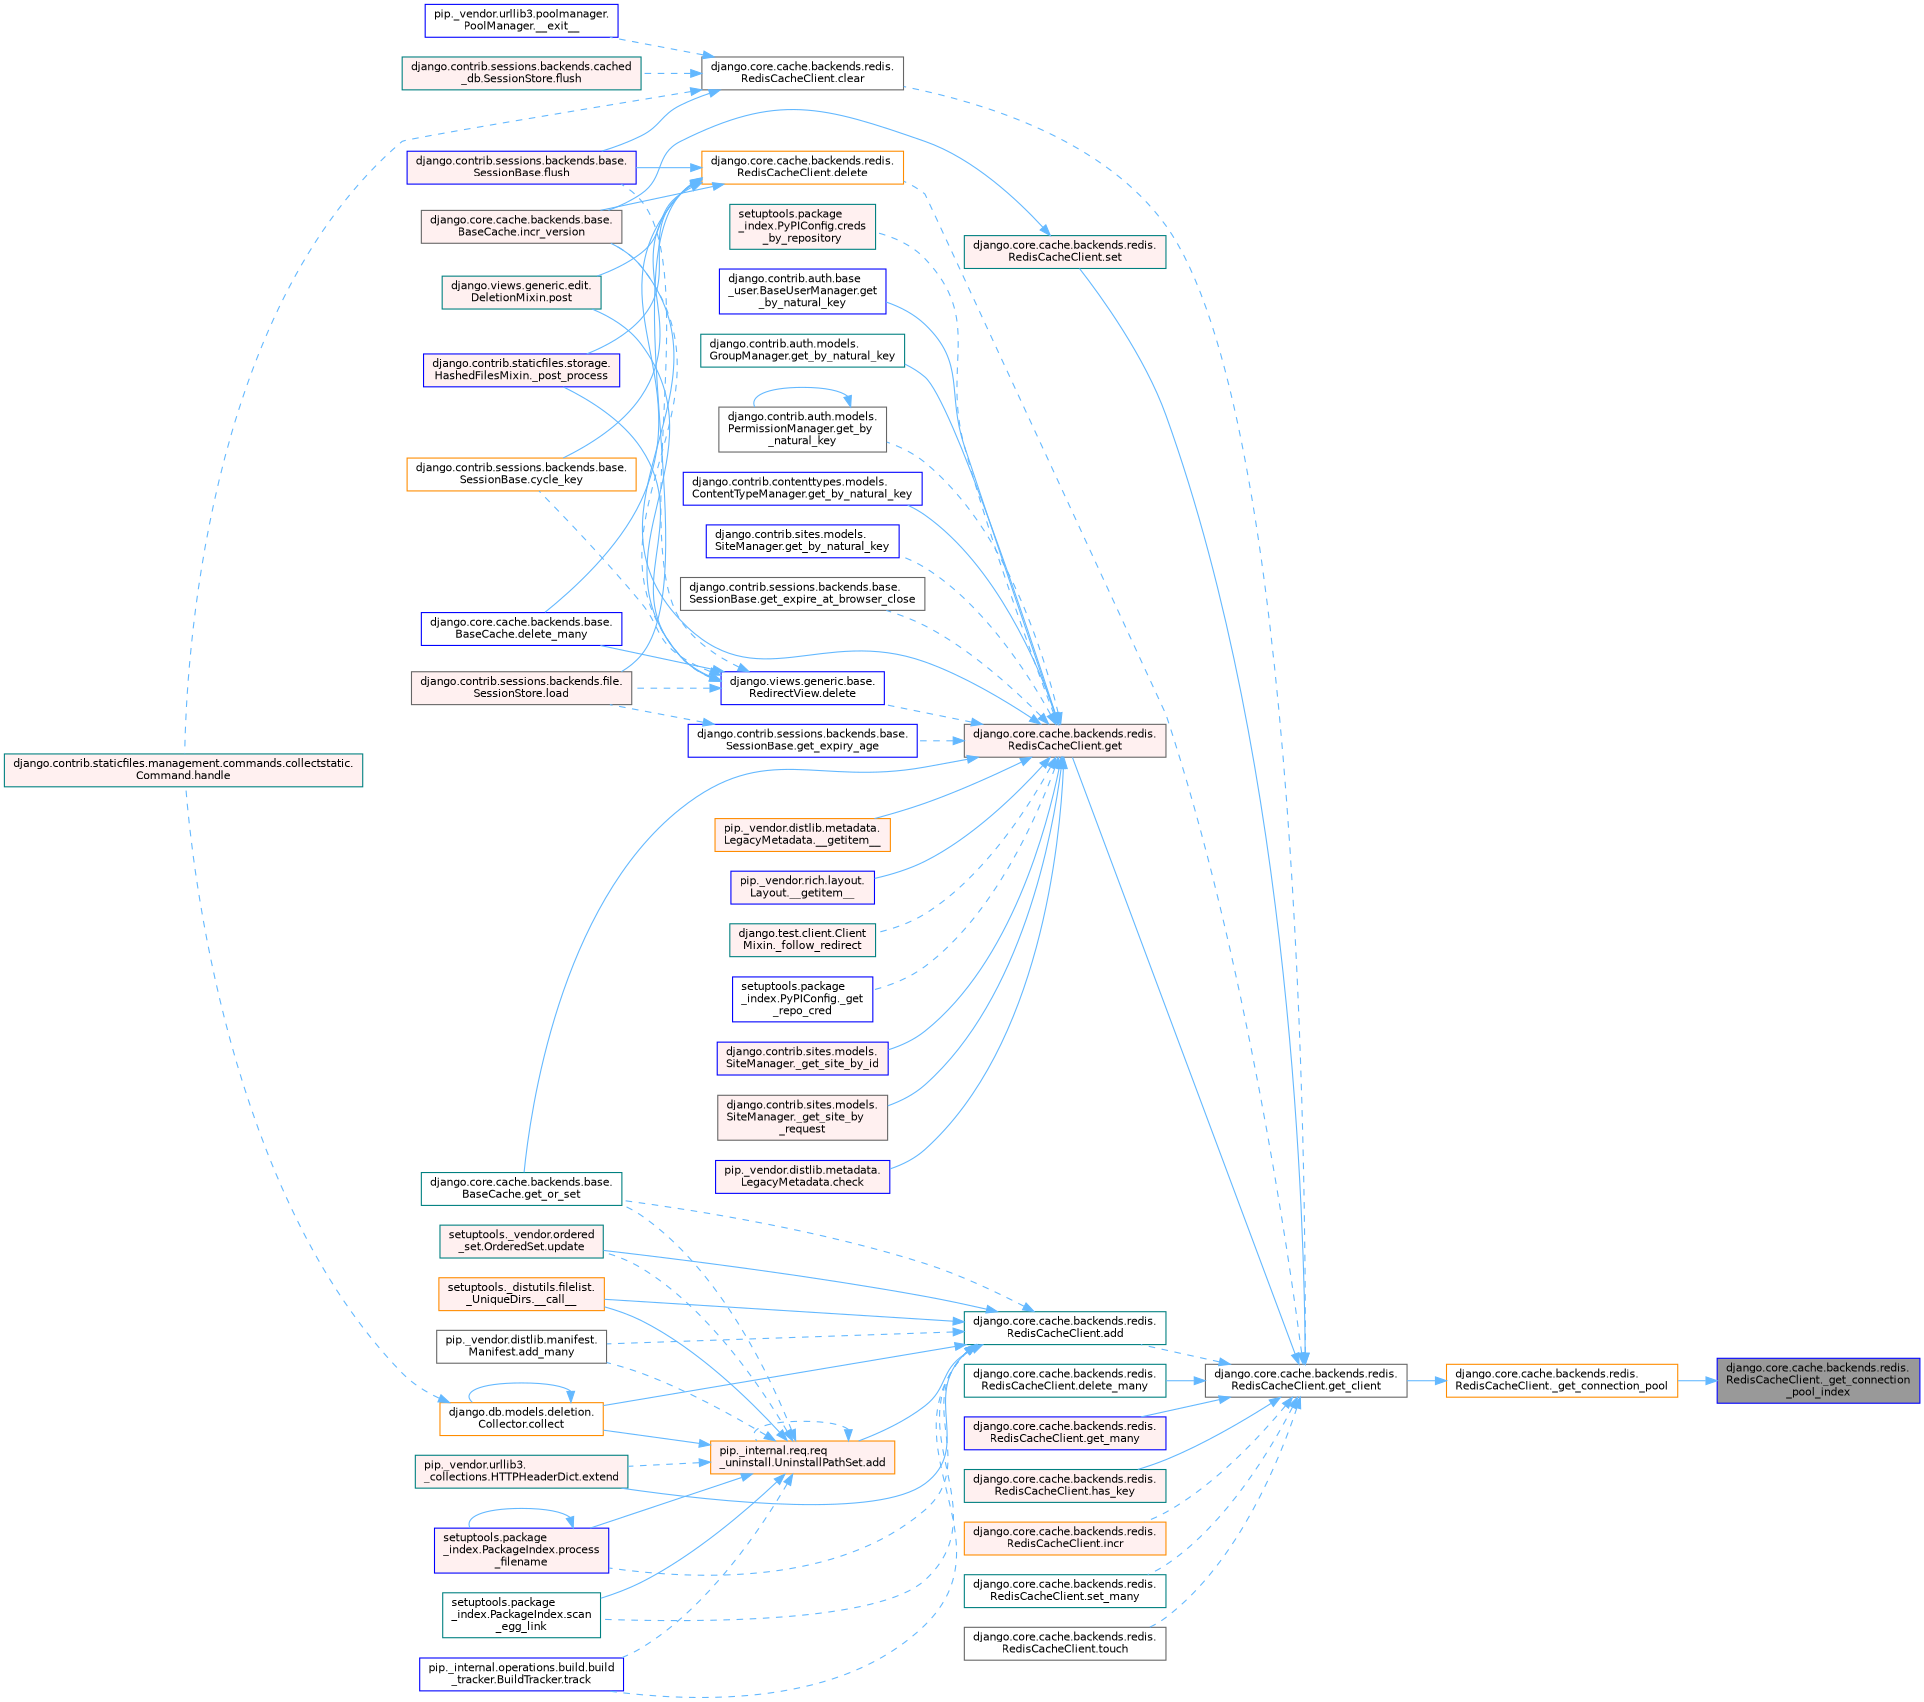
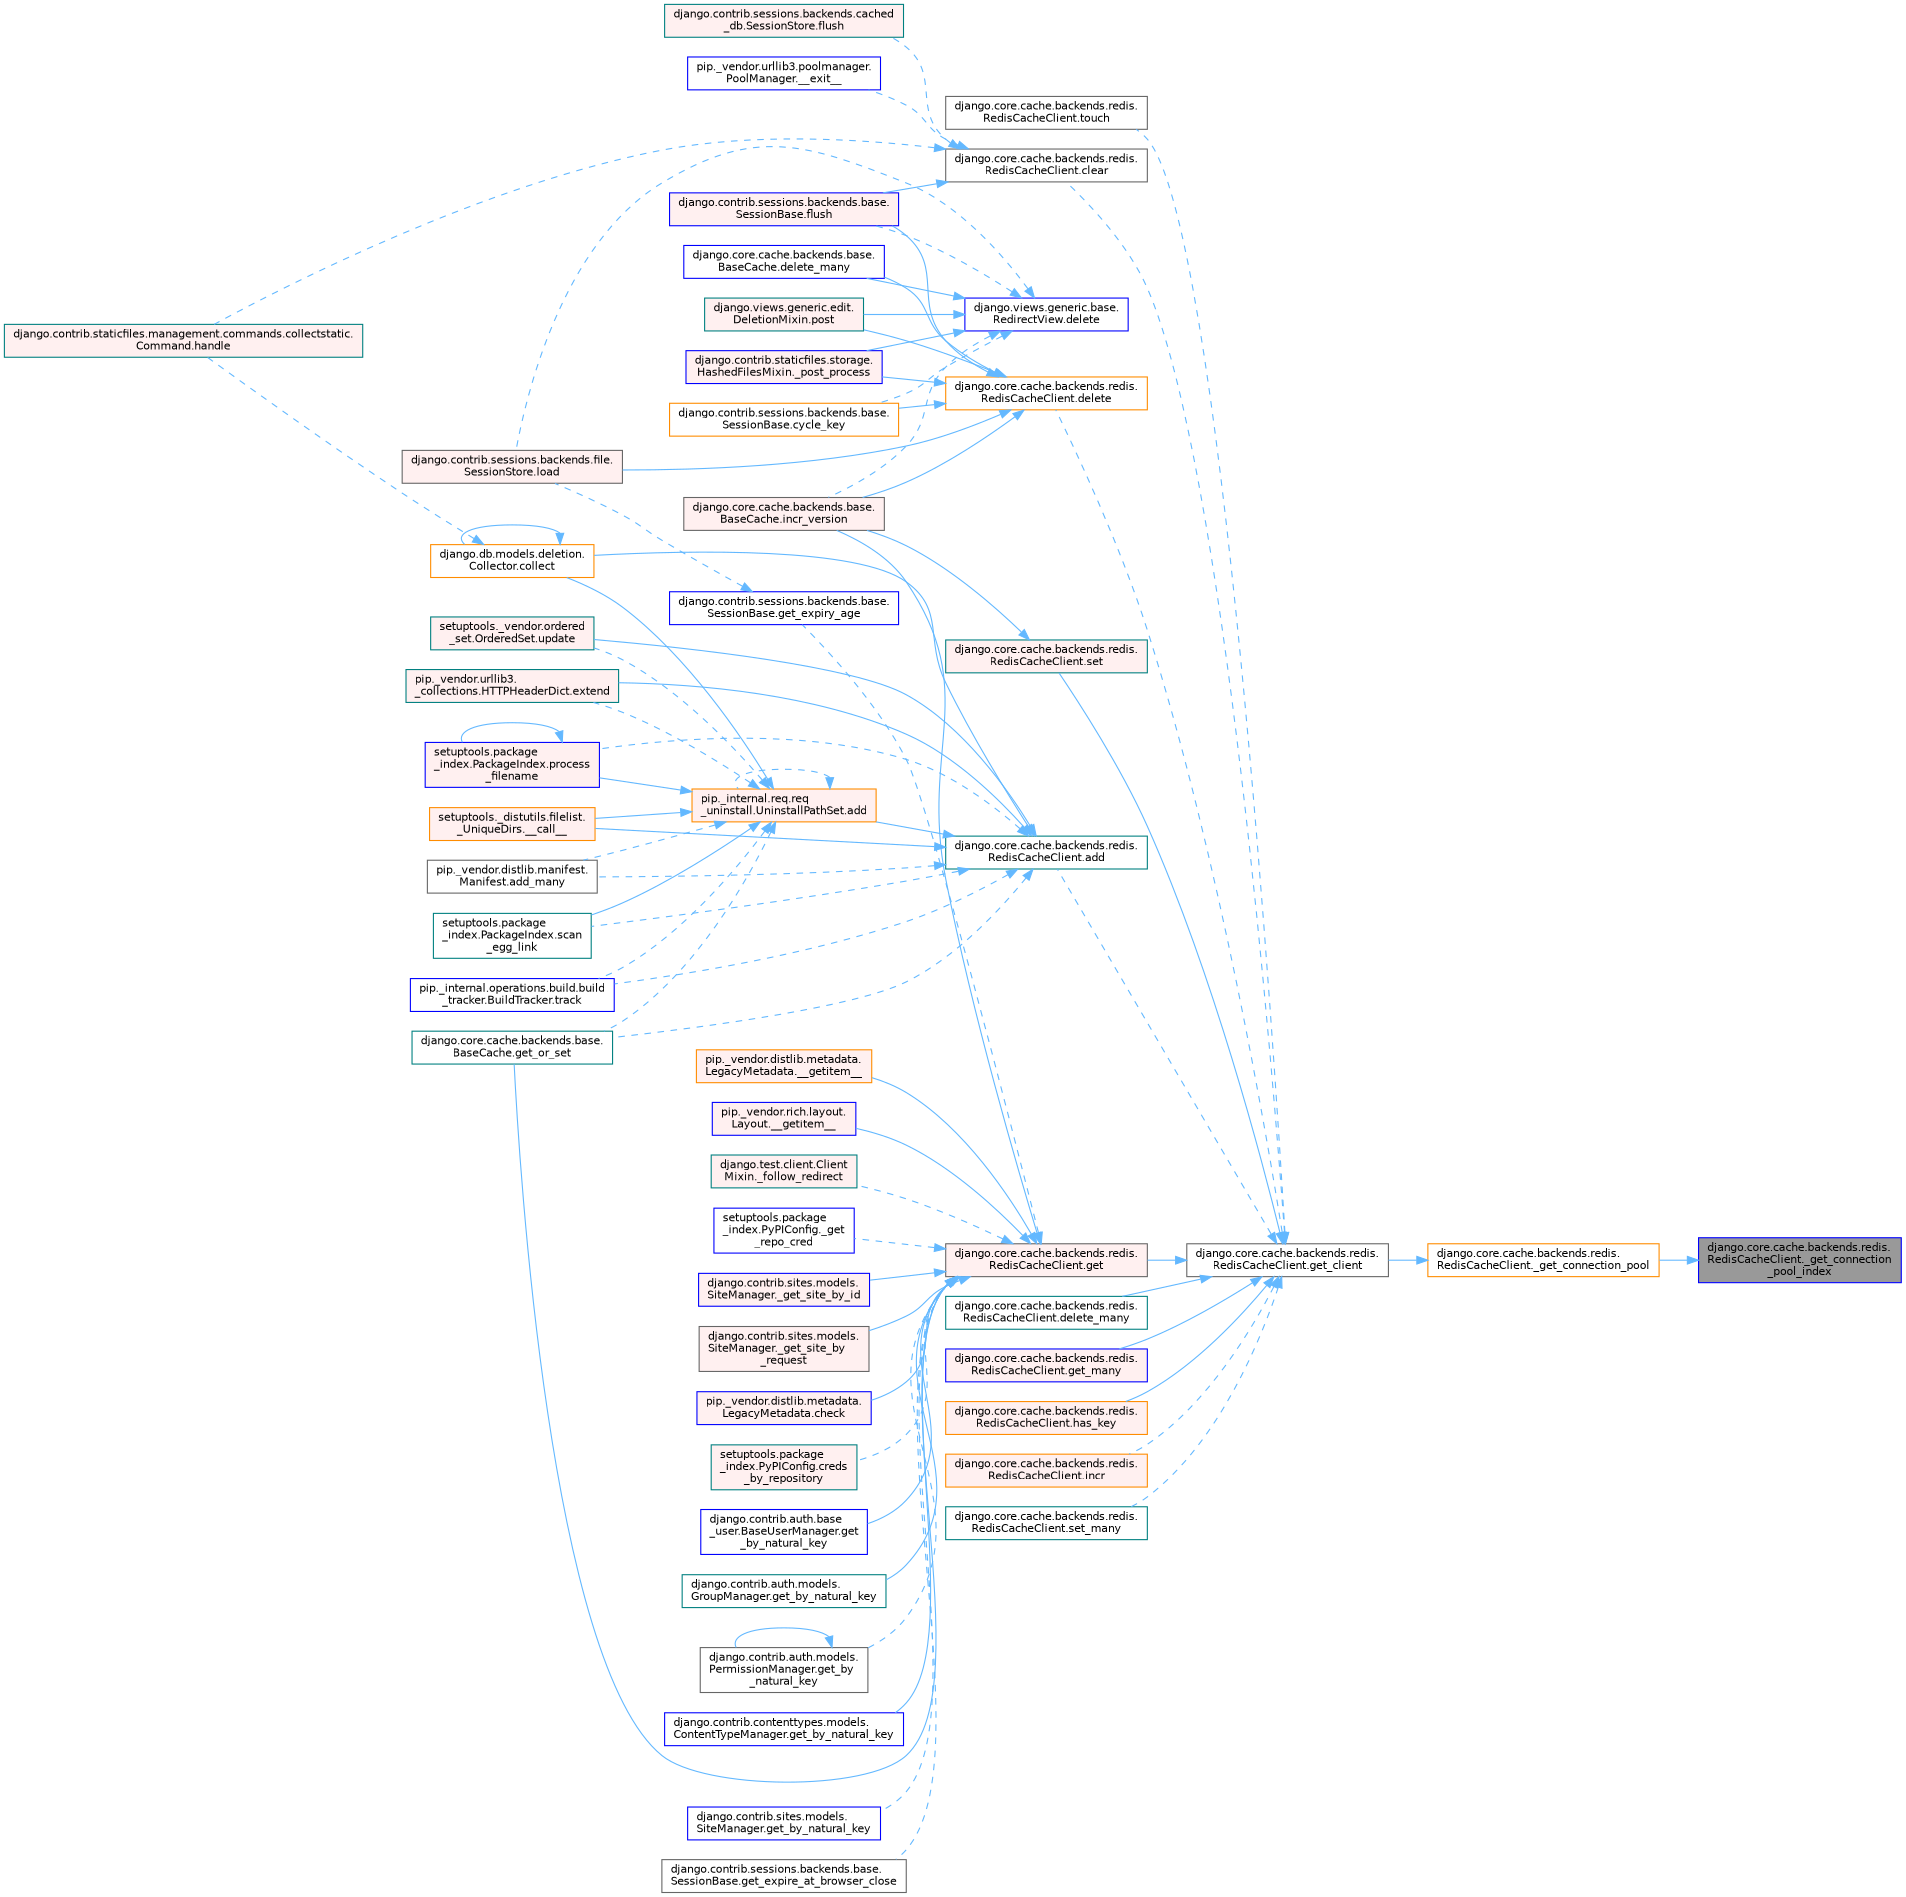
edge "django.views.generic.base. RedirectView.delete" -> "django.core.cache.backends.redis. RedisCacheClient.get": removed
node "django.core.cache.backends.redis. RedisCacheClient.has_key": color teal -> darkorange
